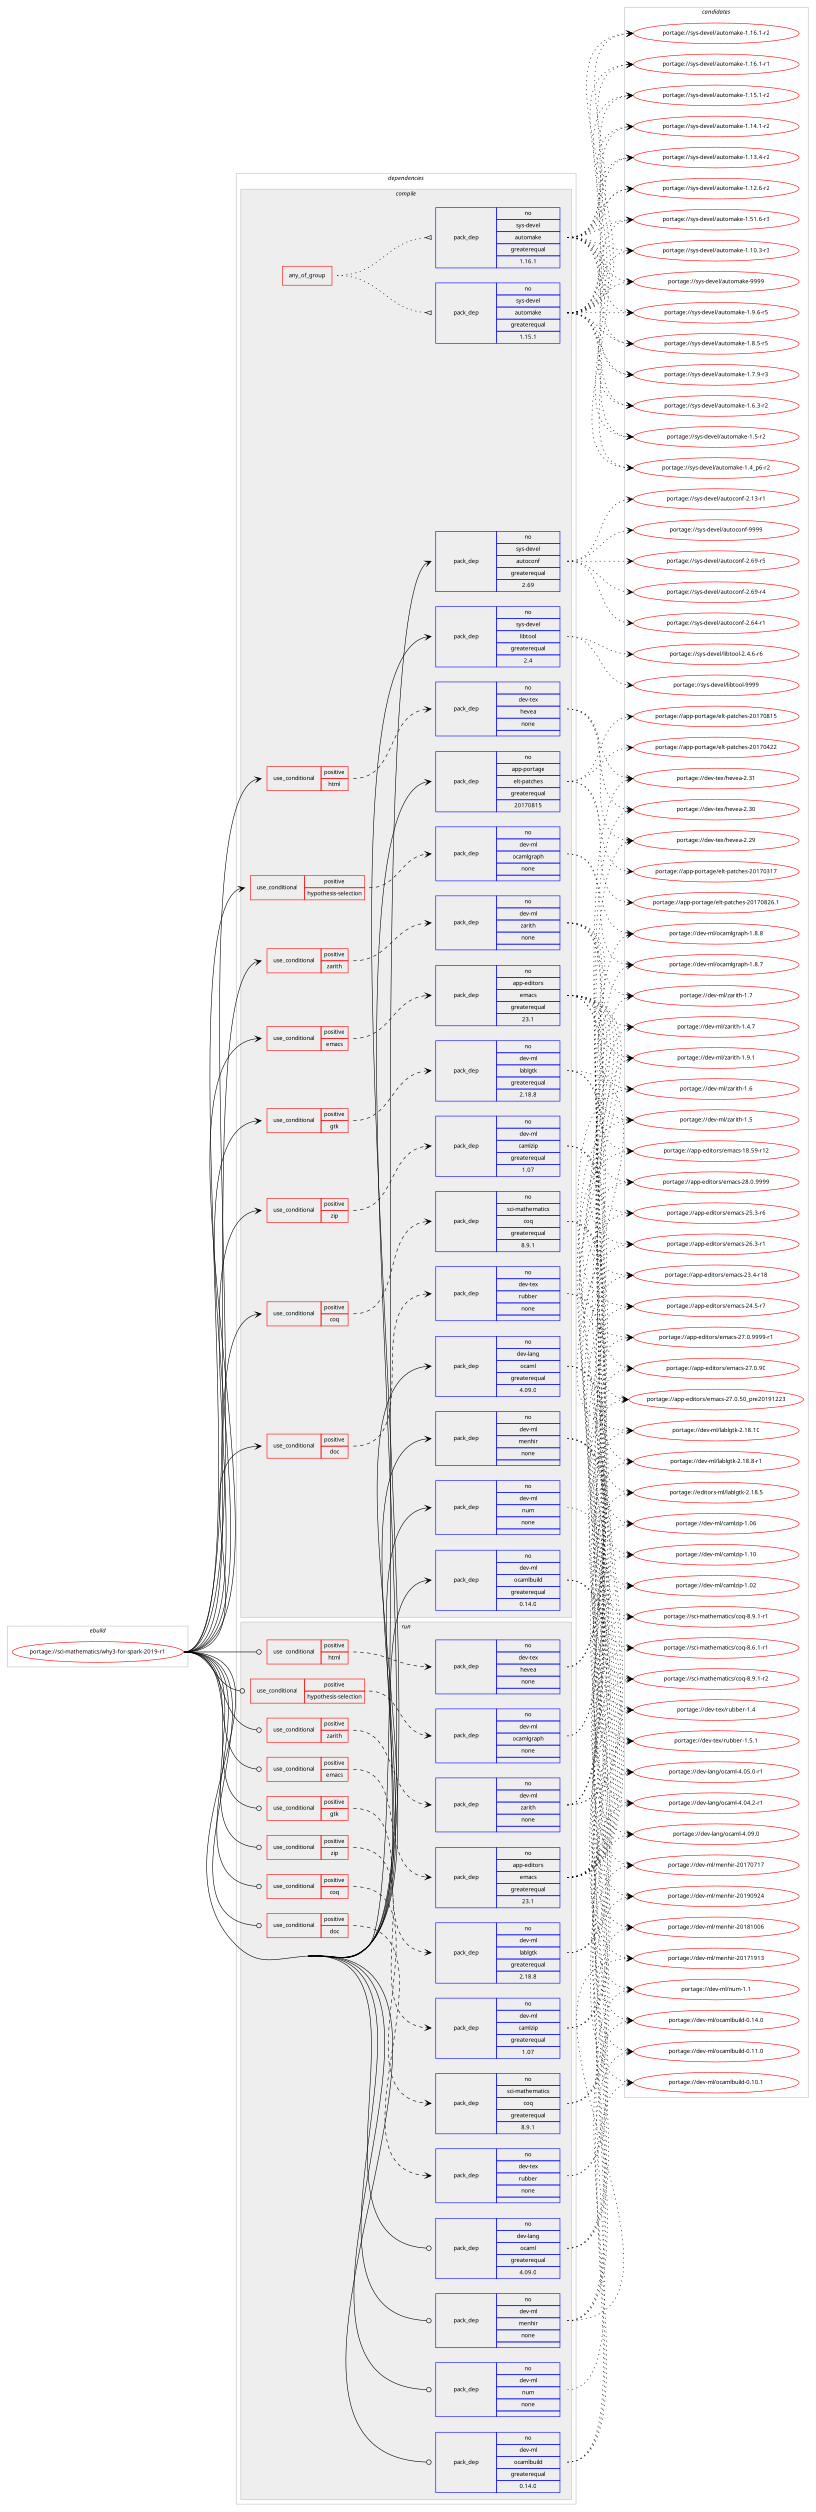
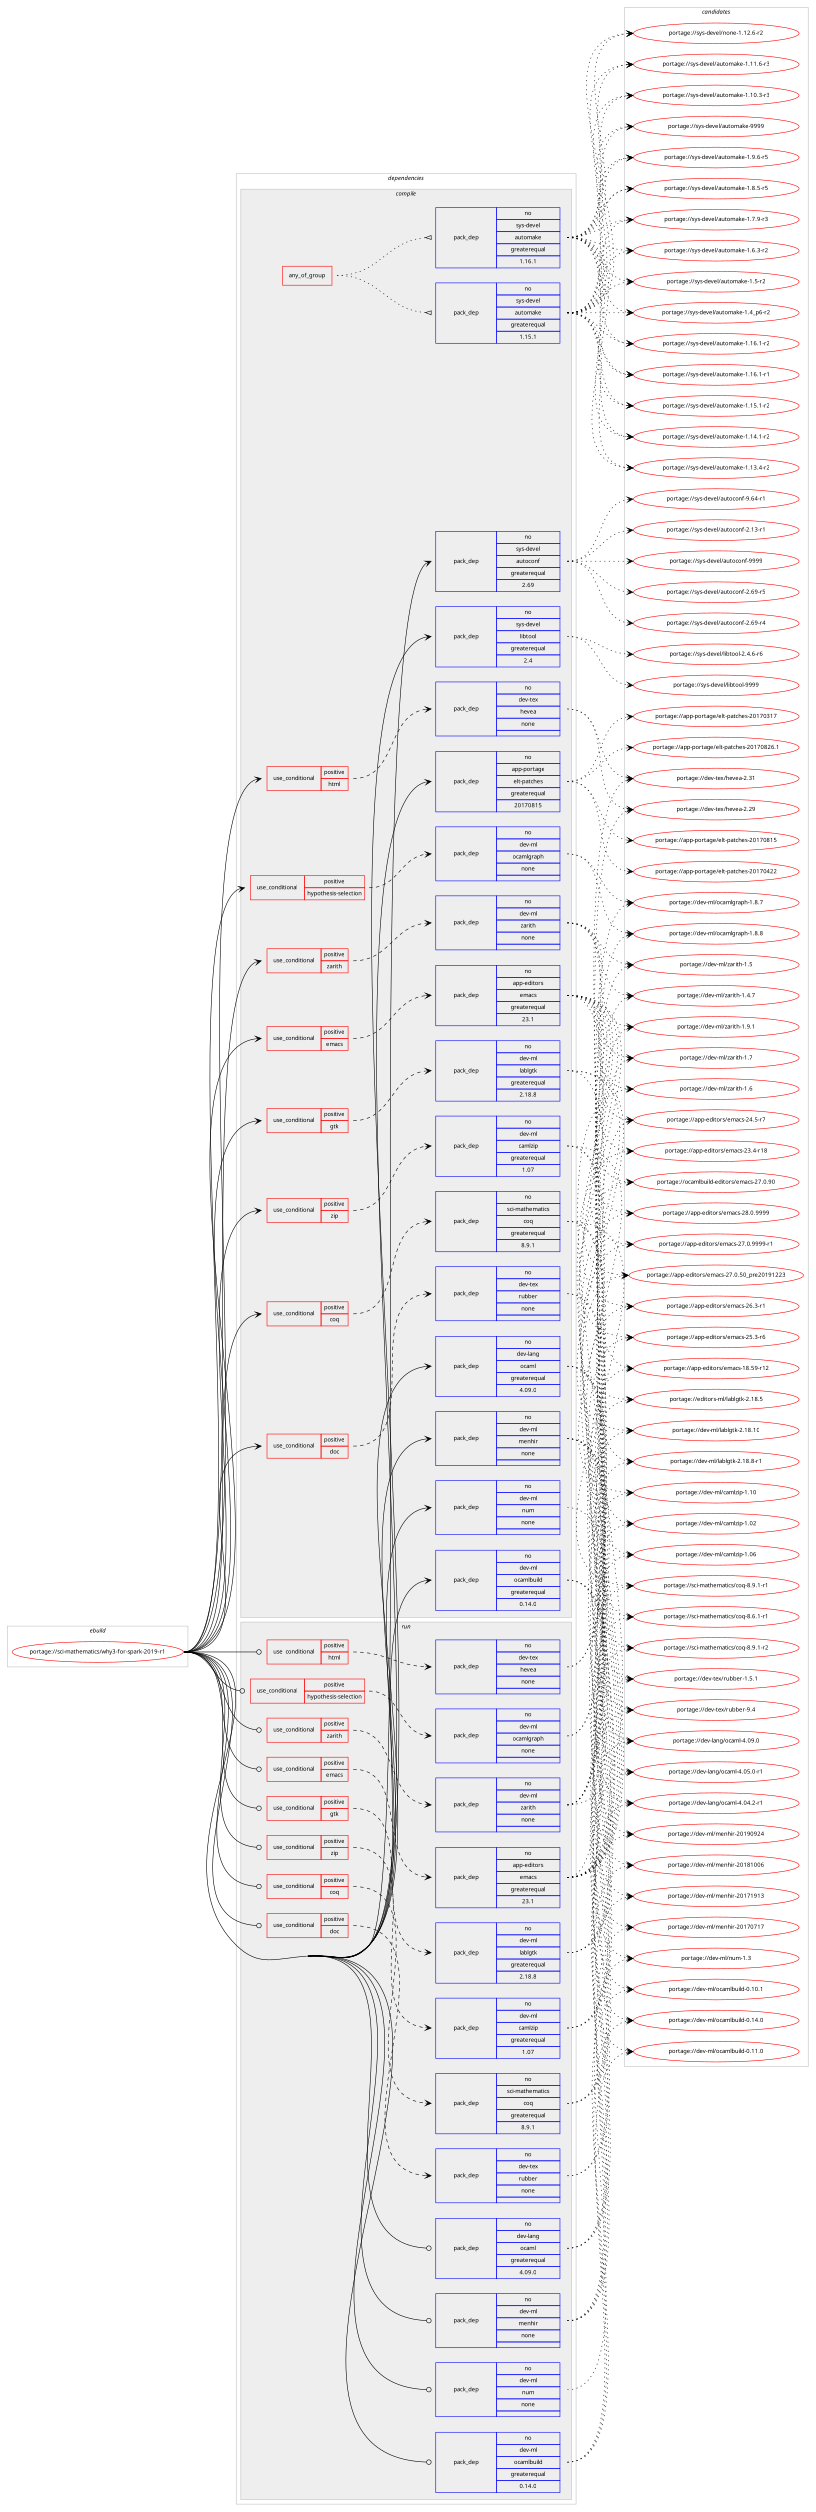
node "portage://sys-devel/automake-1.12.6-r2": label "portage://sys-devel/automake-1.12.6-r2" -> "portage://sys-devel/none-1.12.6-r2"
node "portage://sys-devel/automake-1.51.6-r3": label "portage://sys-devel/automake-1.51.6-r3" -> "portage://sys-devel/automake-1.11.6-r3"
node "portage://sys-devel/autoconf-2.64-r1": label "portage://sys-devel/autoconf-2.64-r1" -> "portage://sys-devel/autoconf-9.64-r1"
node "portage://dev-tex/hevea-2.30": removed
node "portage://app-editors/emacs-27.0.90": label "portage://app-editors/emacs-27.0.90" -> "portage://ocamlbuild-editors/emacs-27.0.90"
node "portage://dev-tex/rubber-1.4": label "portage://dev-tex/rubber-1.4" -> "portage://dev-tex/rubber-9.4"
node "portage://dev-ml/num-1.1": label "portage://dev-ml/num-1.1" -> "portage://dev-ml/num-1.3"
